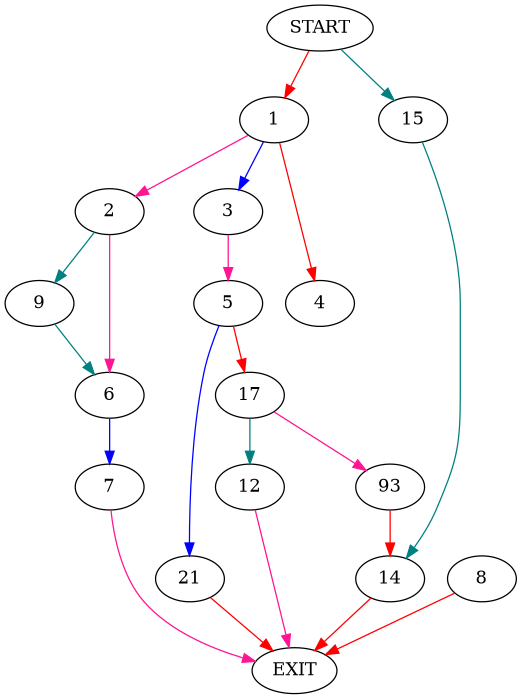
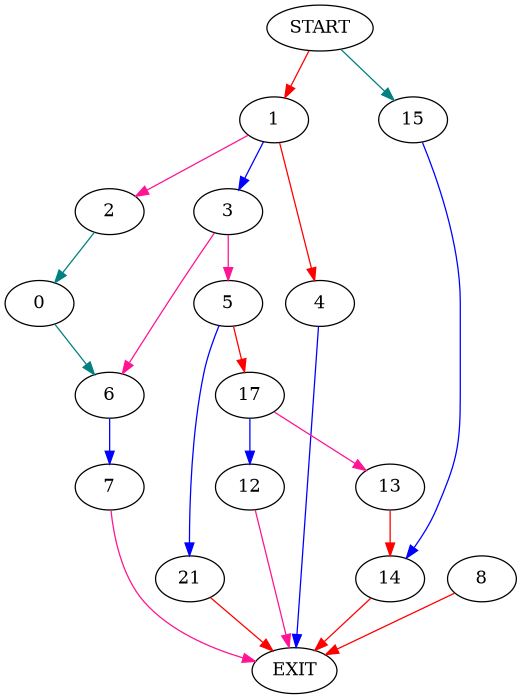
edge "2" -> "6": now "3" -> "6"
node "9": label "9" -> "0"
edge "15" -> "14": color teal -> blue
edge "17" -> "12": color teal -> blue
edge "4" -> "EXIT": added
node "93": label "93" -> "13"
